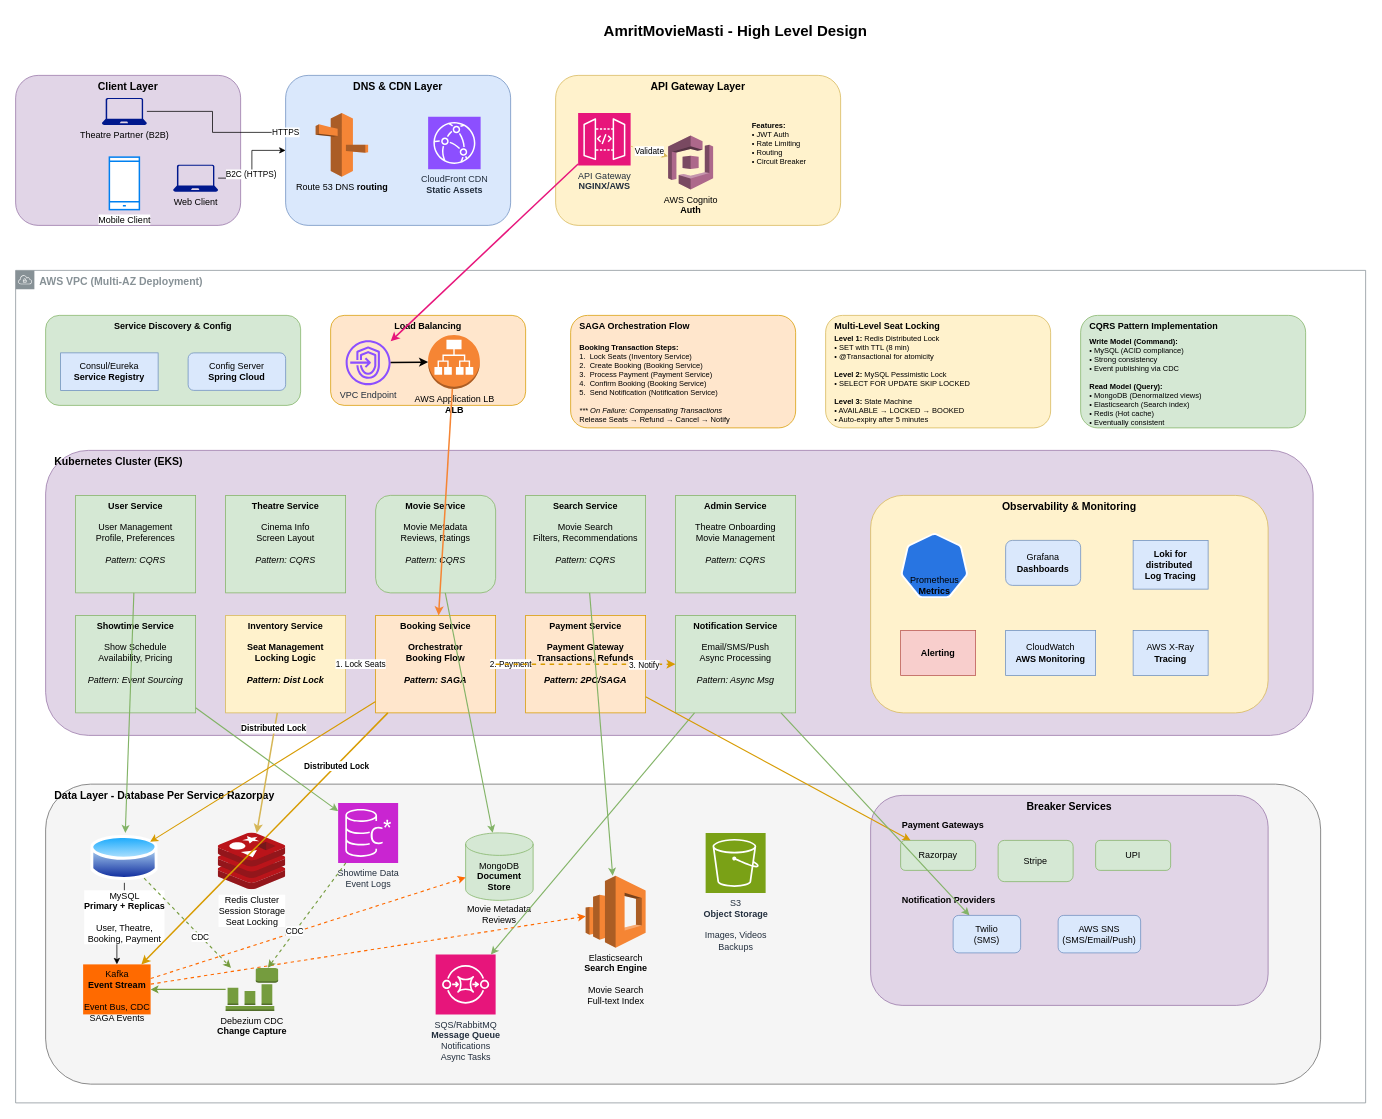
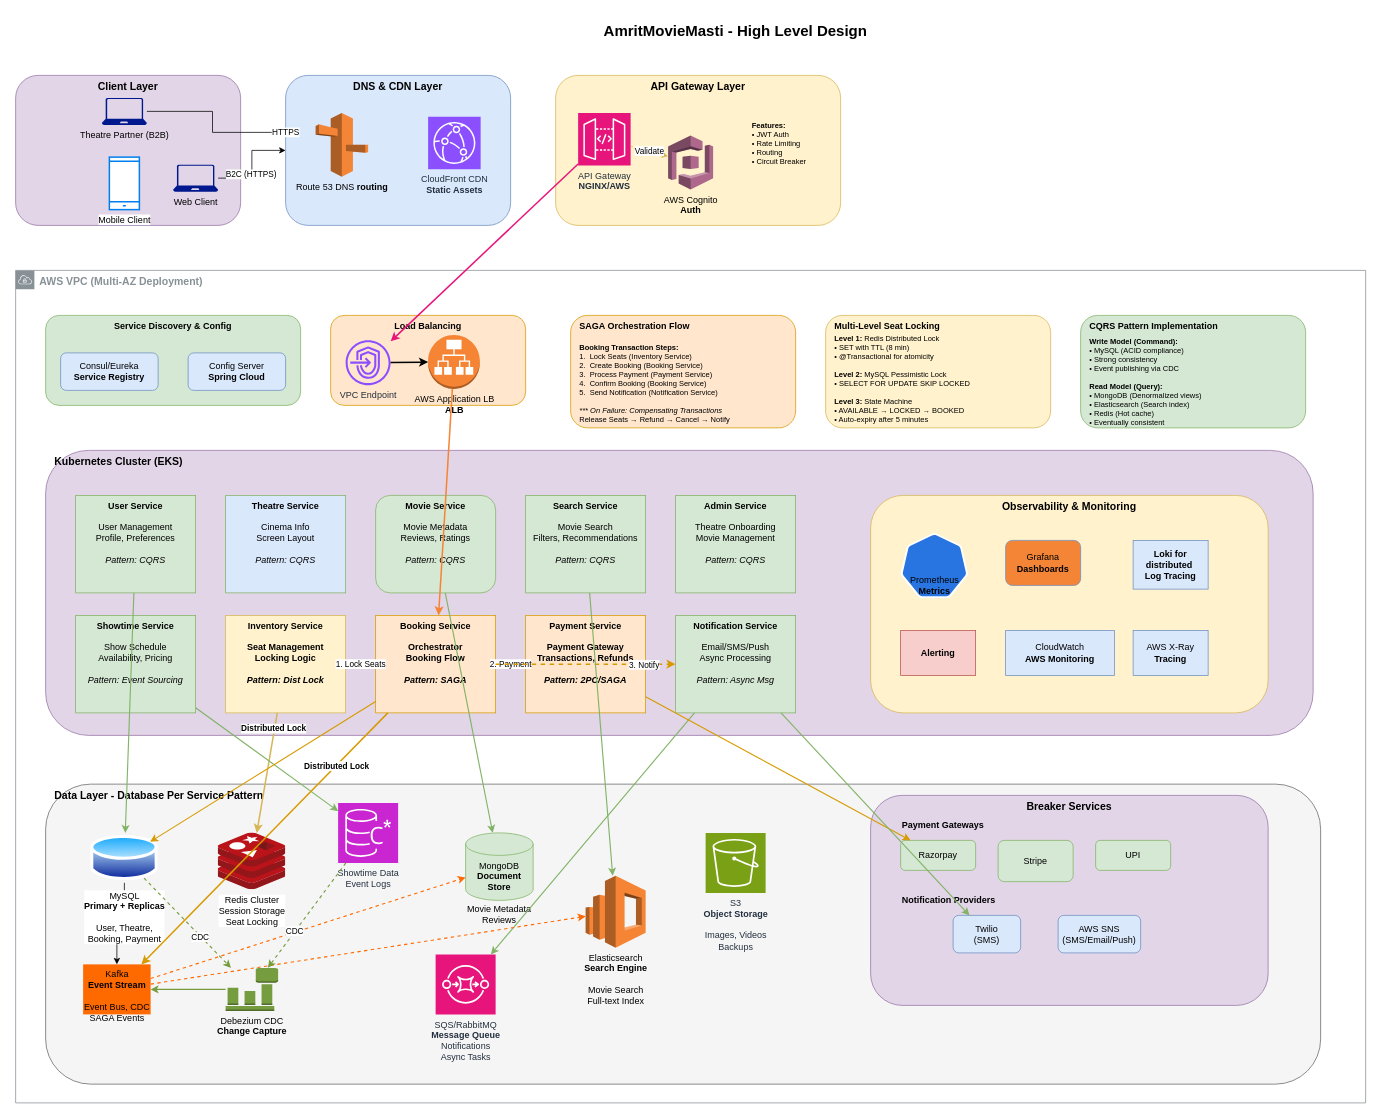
node "Consul/Eureka Service Registry": shape rectangle -> rounded rectangle
node "Theatre Service Cinema Info Screen Layout Pattern: CQRS": fillcolor #d5e8d4 -> #dae8fc
node "Grafana Dashboards": fillcolor #dae8fc -> #f58536
node "CloudWatch AWS Monitoring": size 90x45 -> 109x45
node "Data Layer - Database Per Service Razorpay": label "Data Layer - Database Per Service Razorpay" -> "Data Layer - Database Per Service Pattern"
